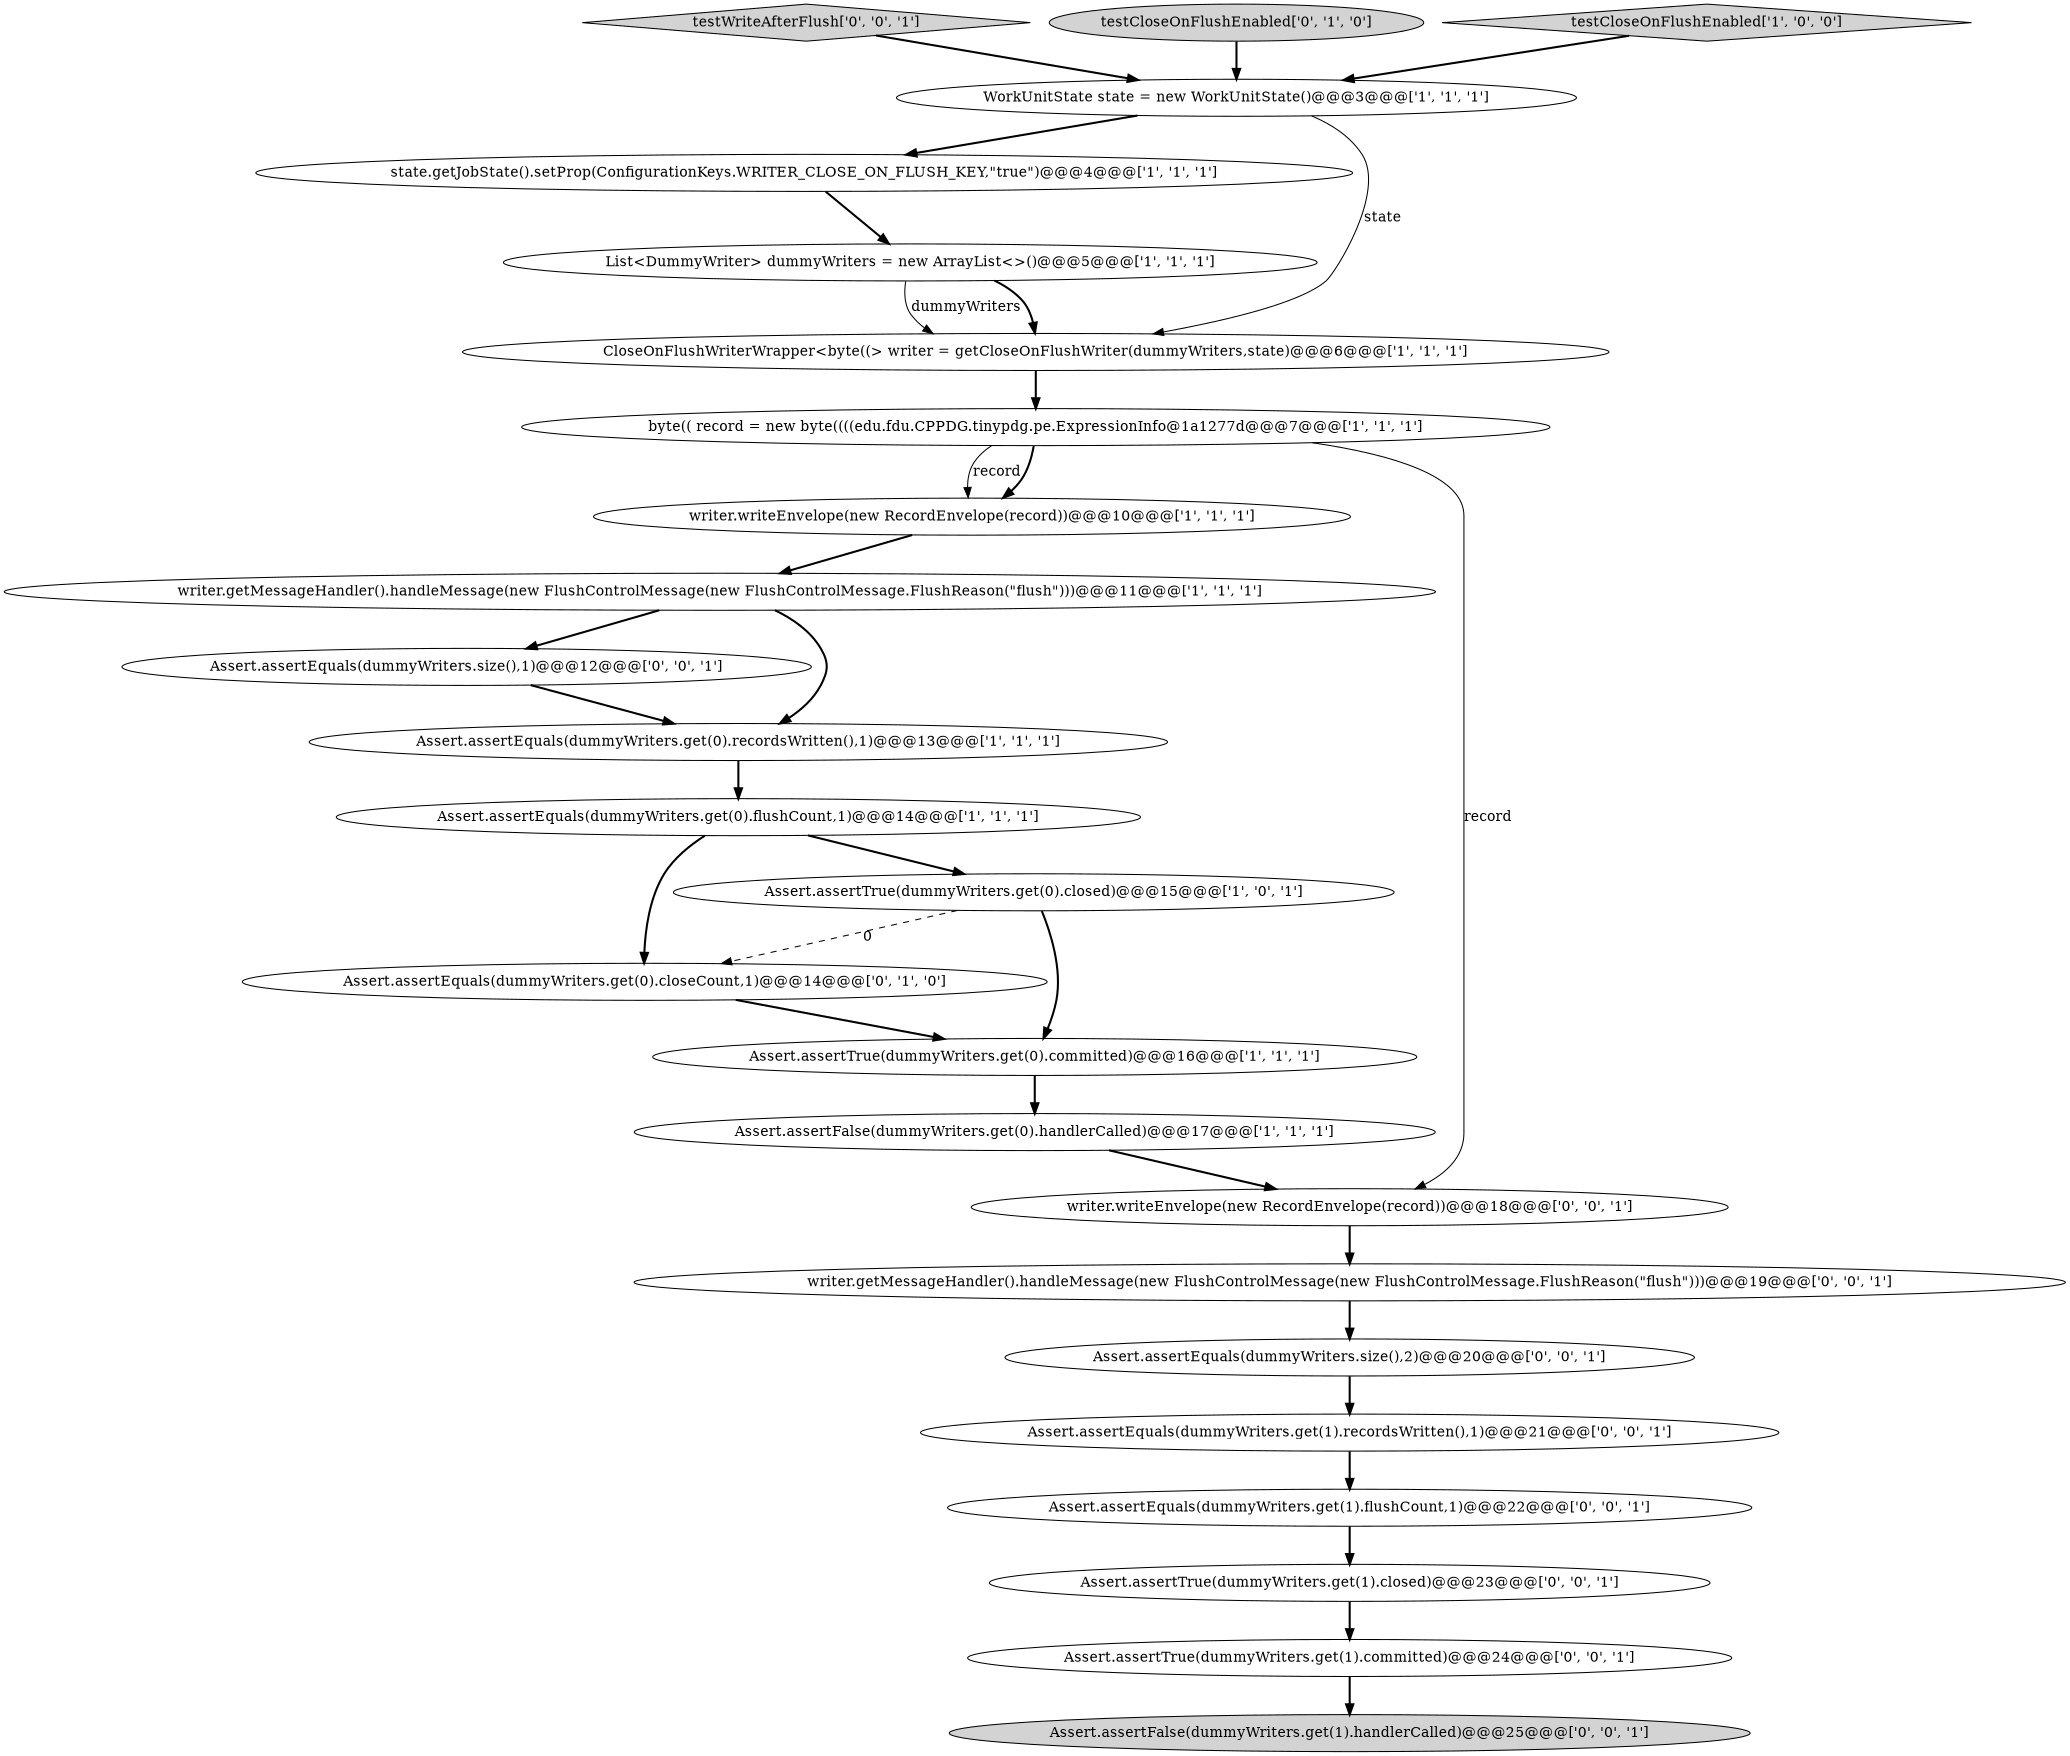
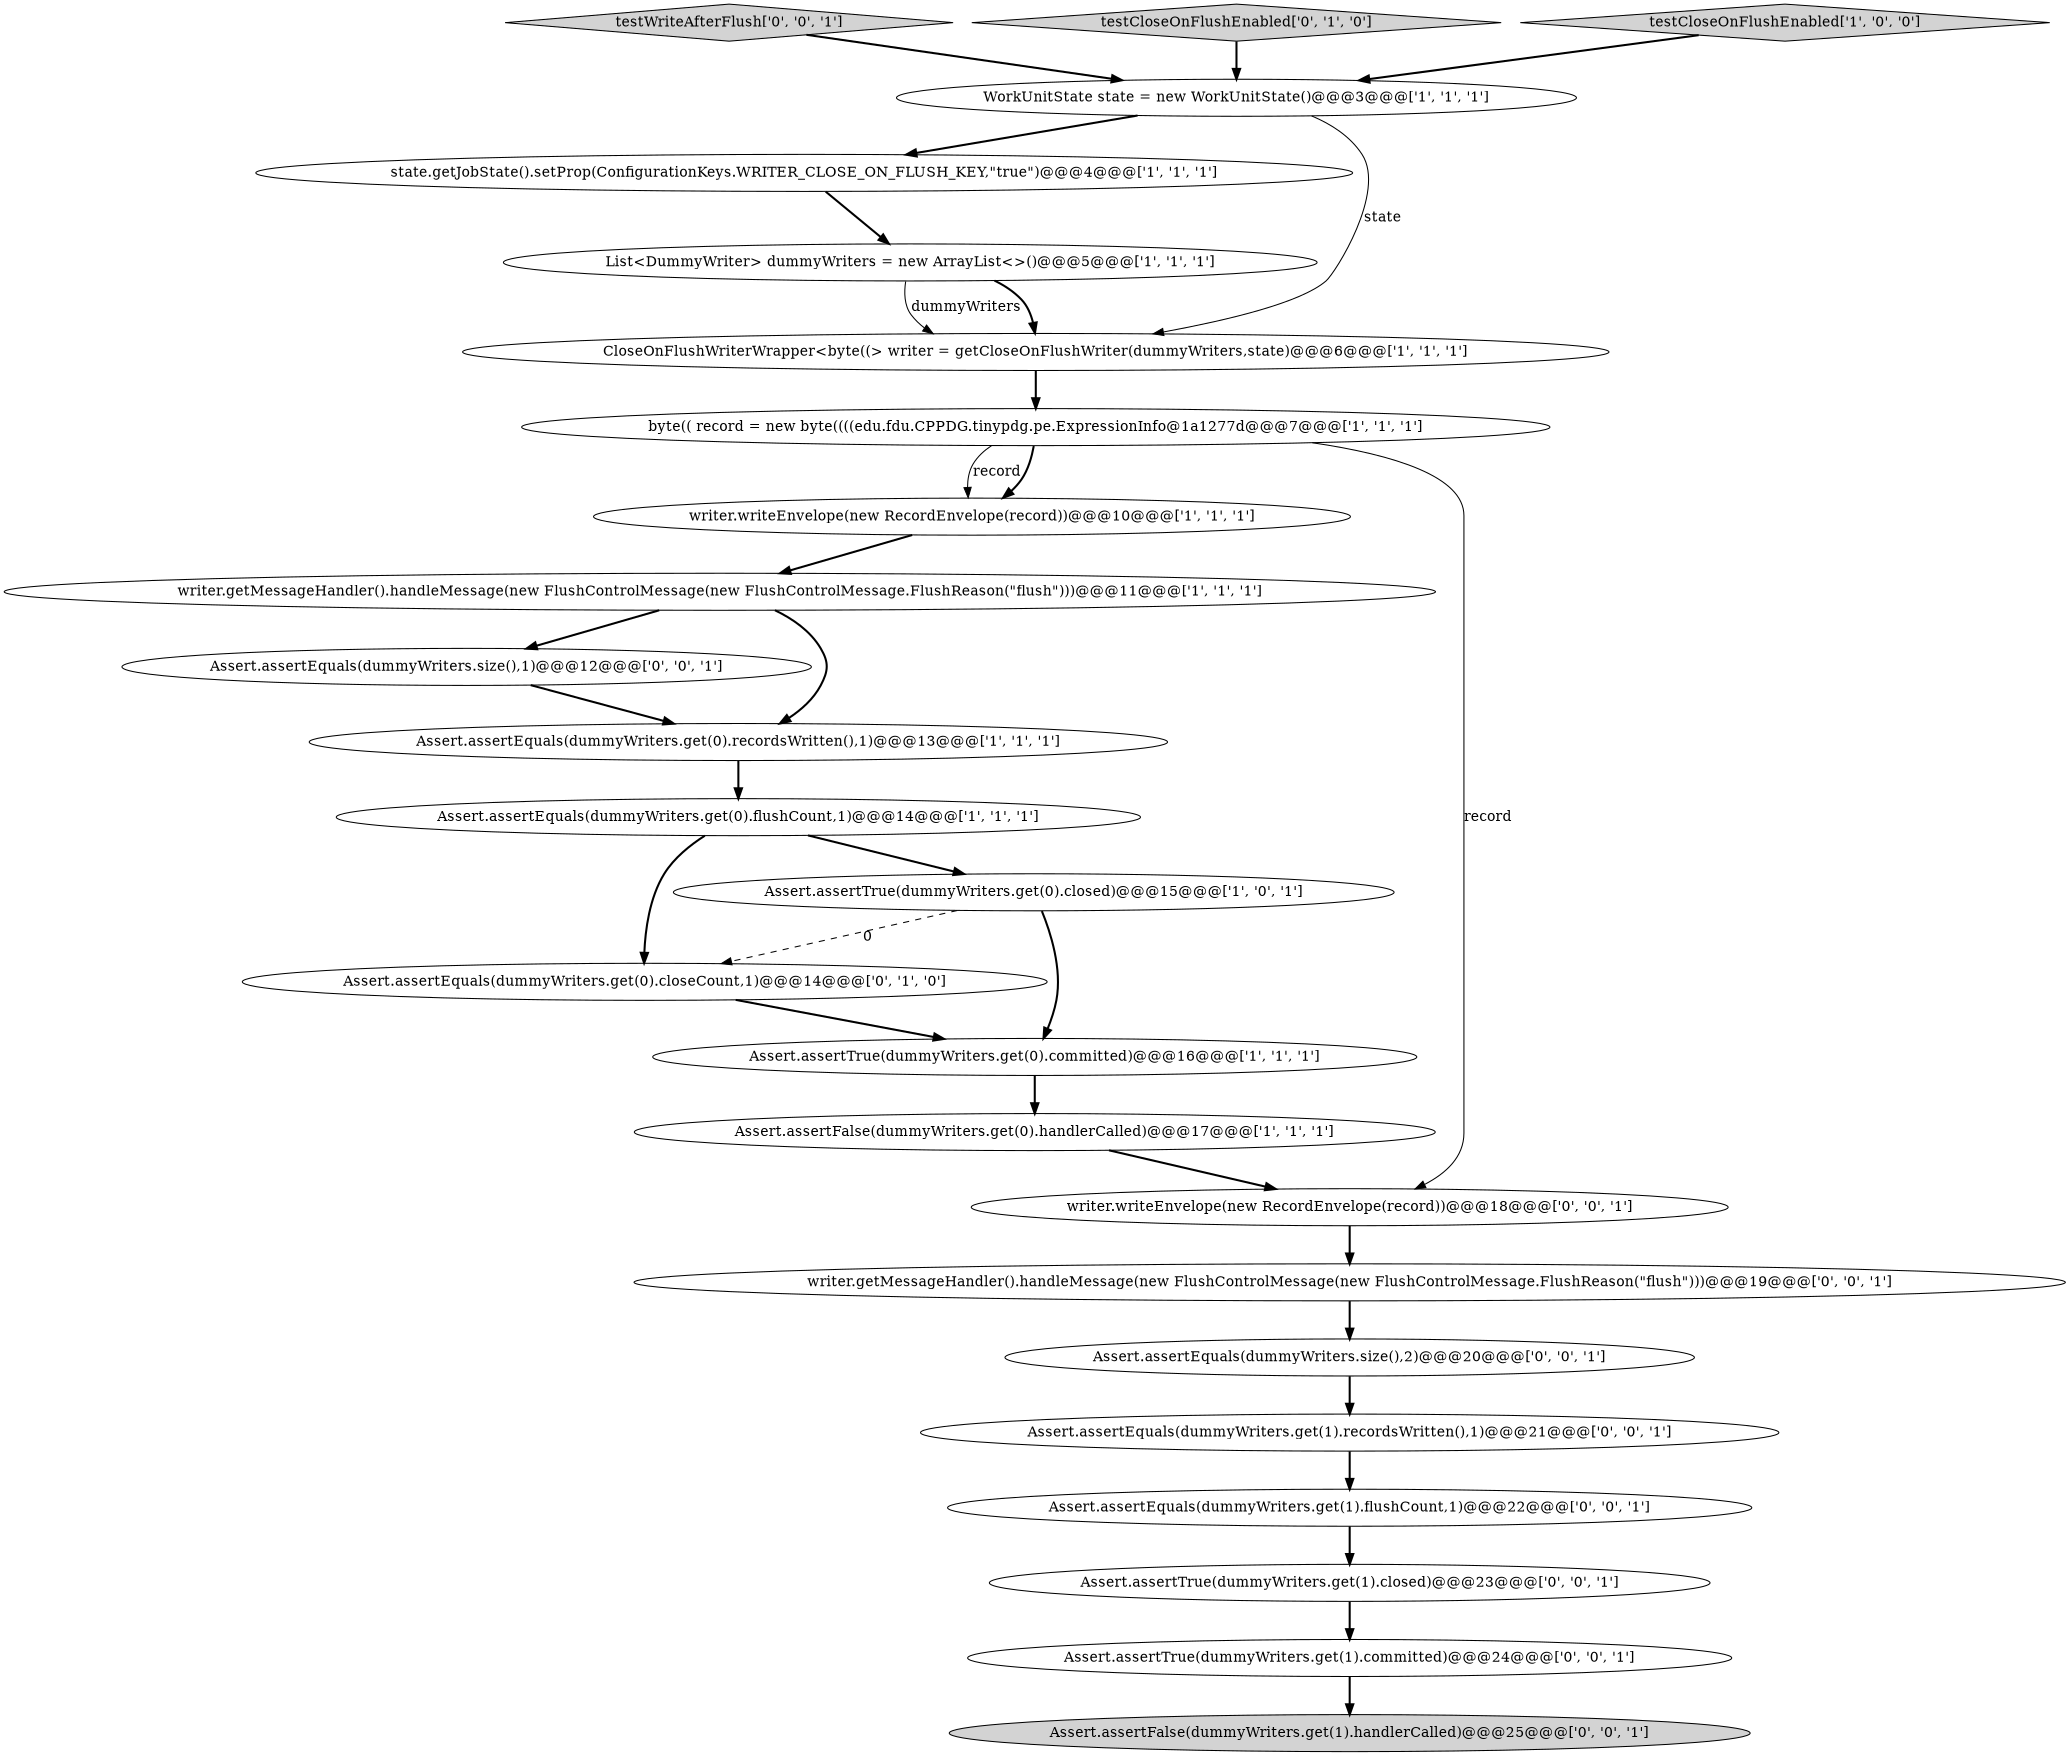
node "testCloseOnFlushEnabled['0', '1', '0']": shape ellipse -> diamond
